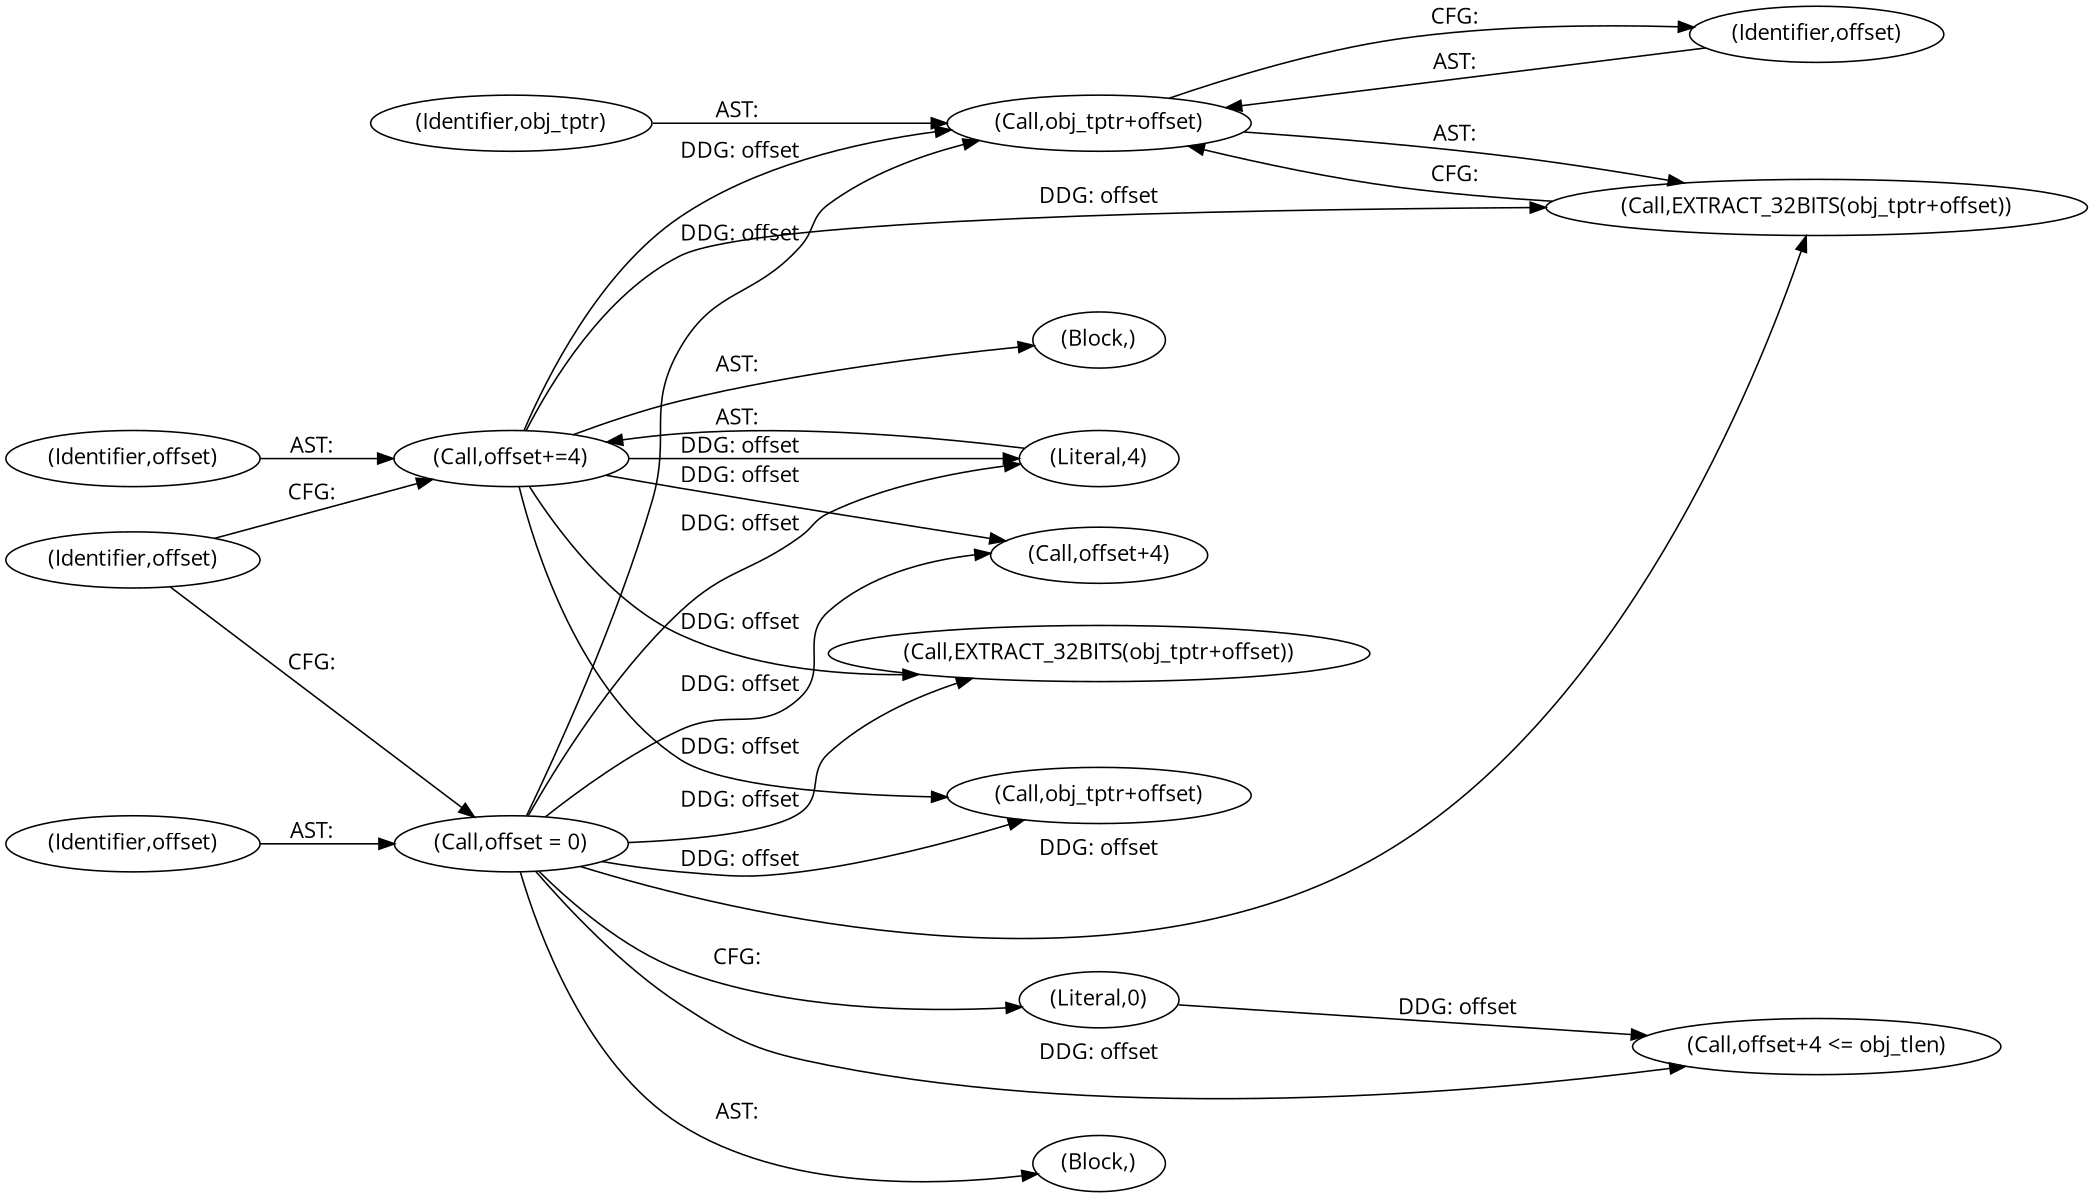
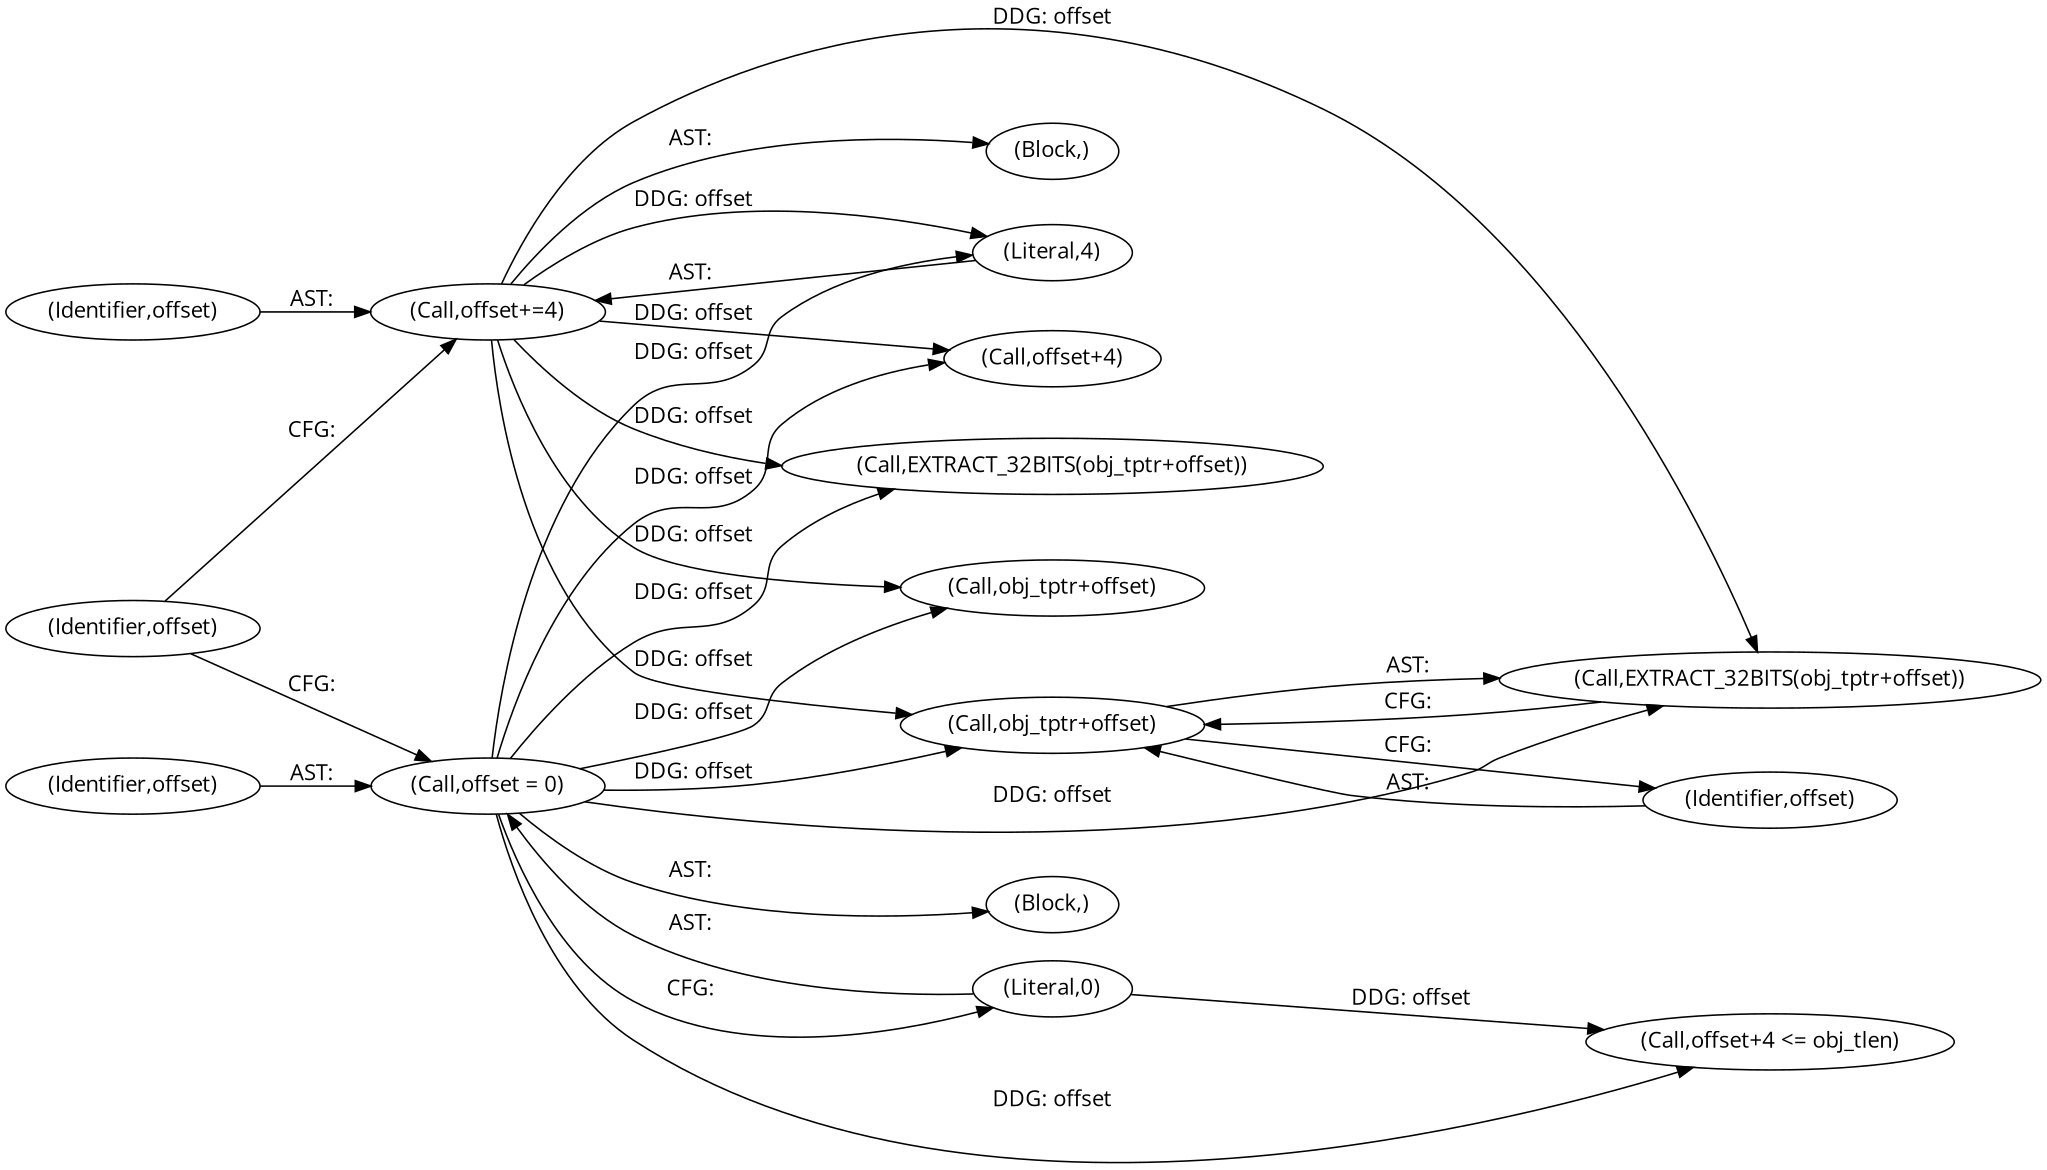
node "(Identifier,obj_tptr)": removed
edge "(Literal,0)" -> "(Call,offset = 0)": added, label "AST:"
